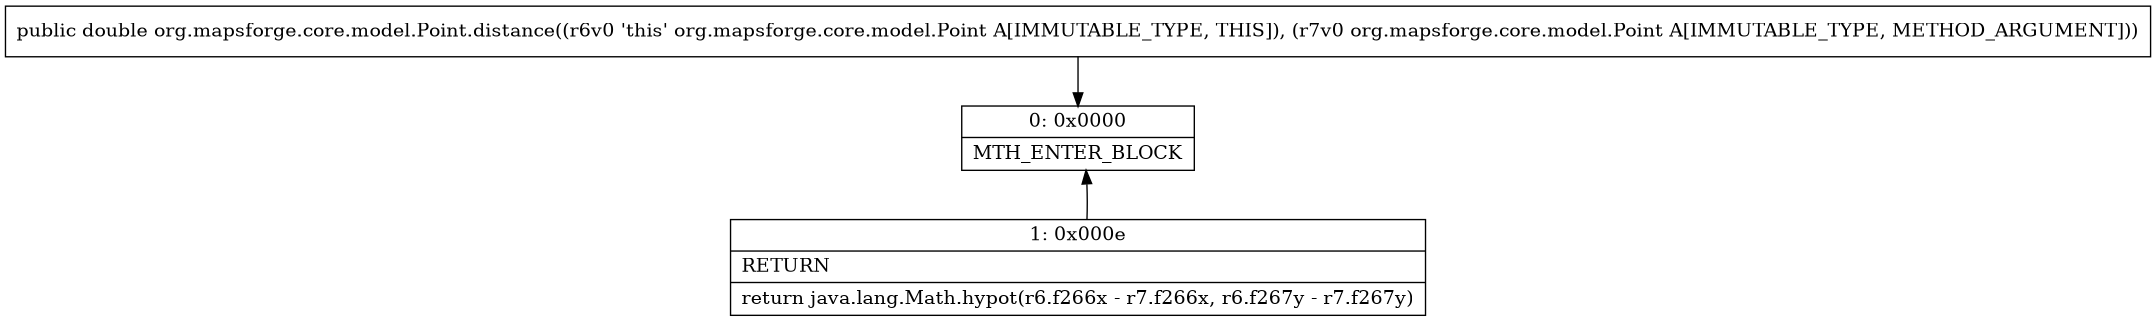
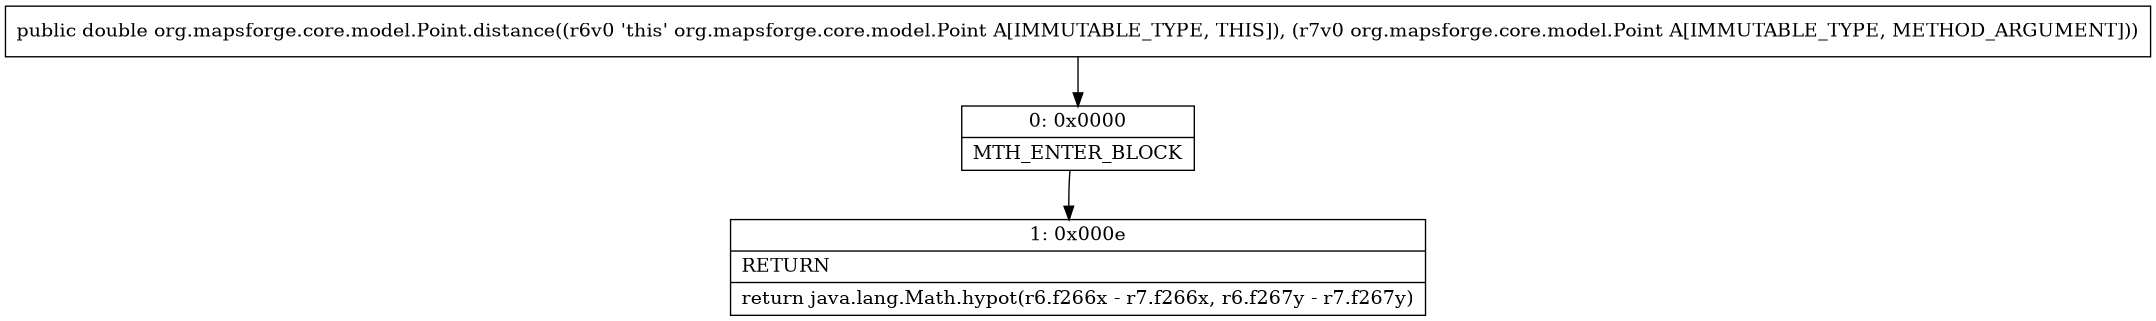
edge "1: 0x000e" -> "0: 0x0000": reversed
